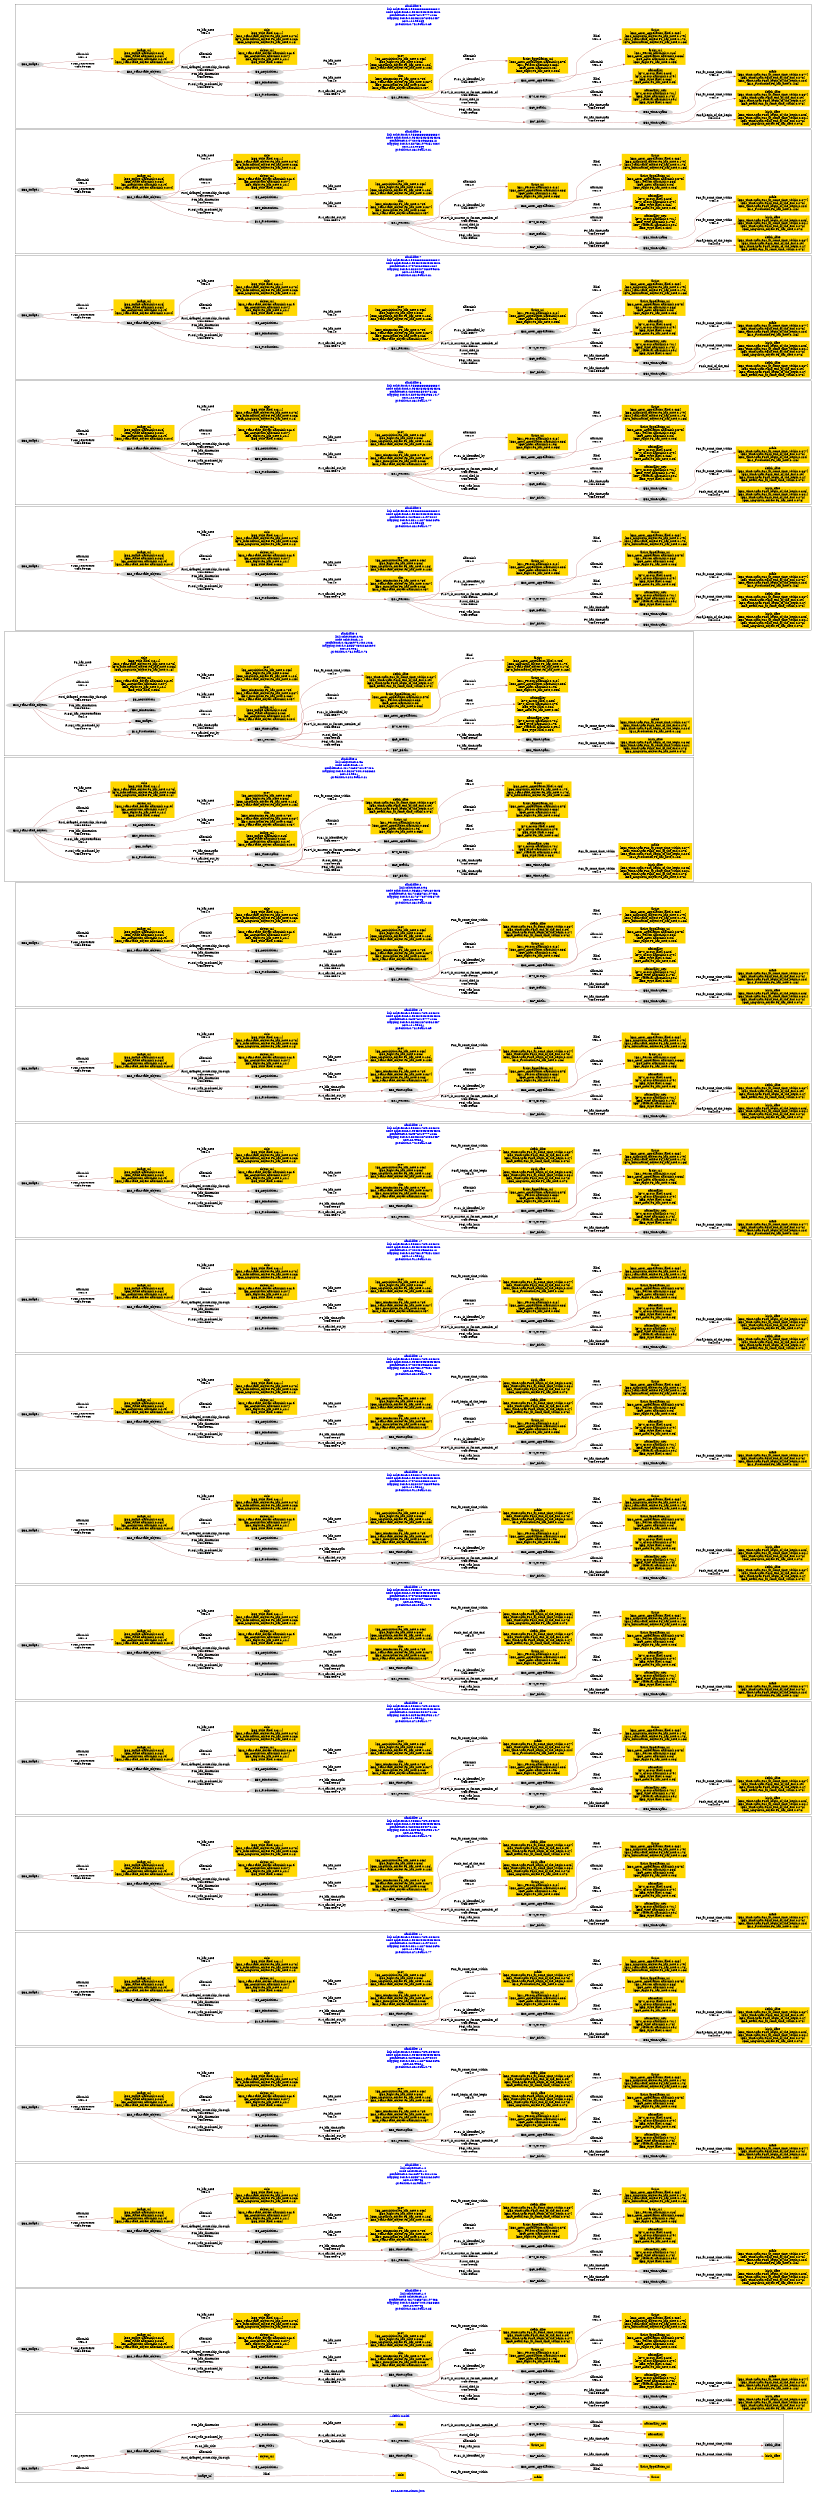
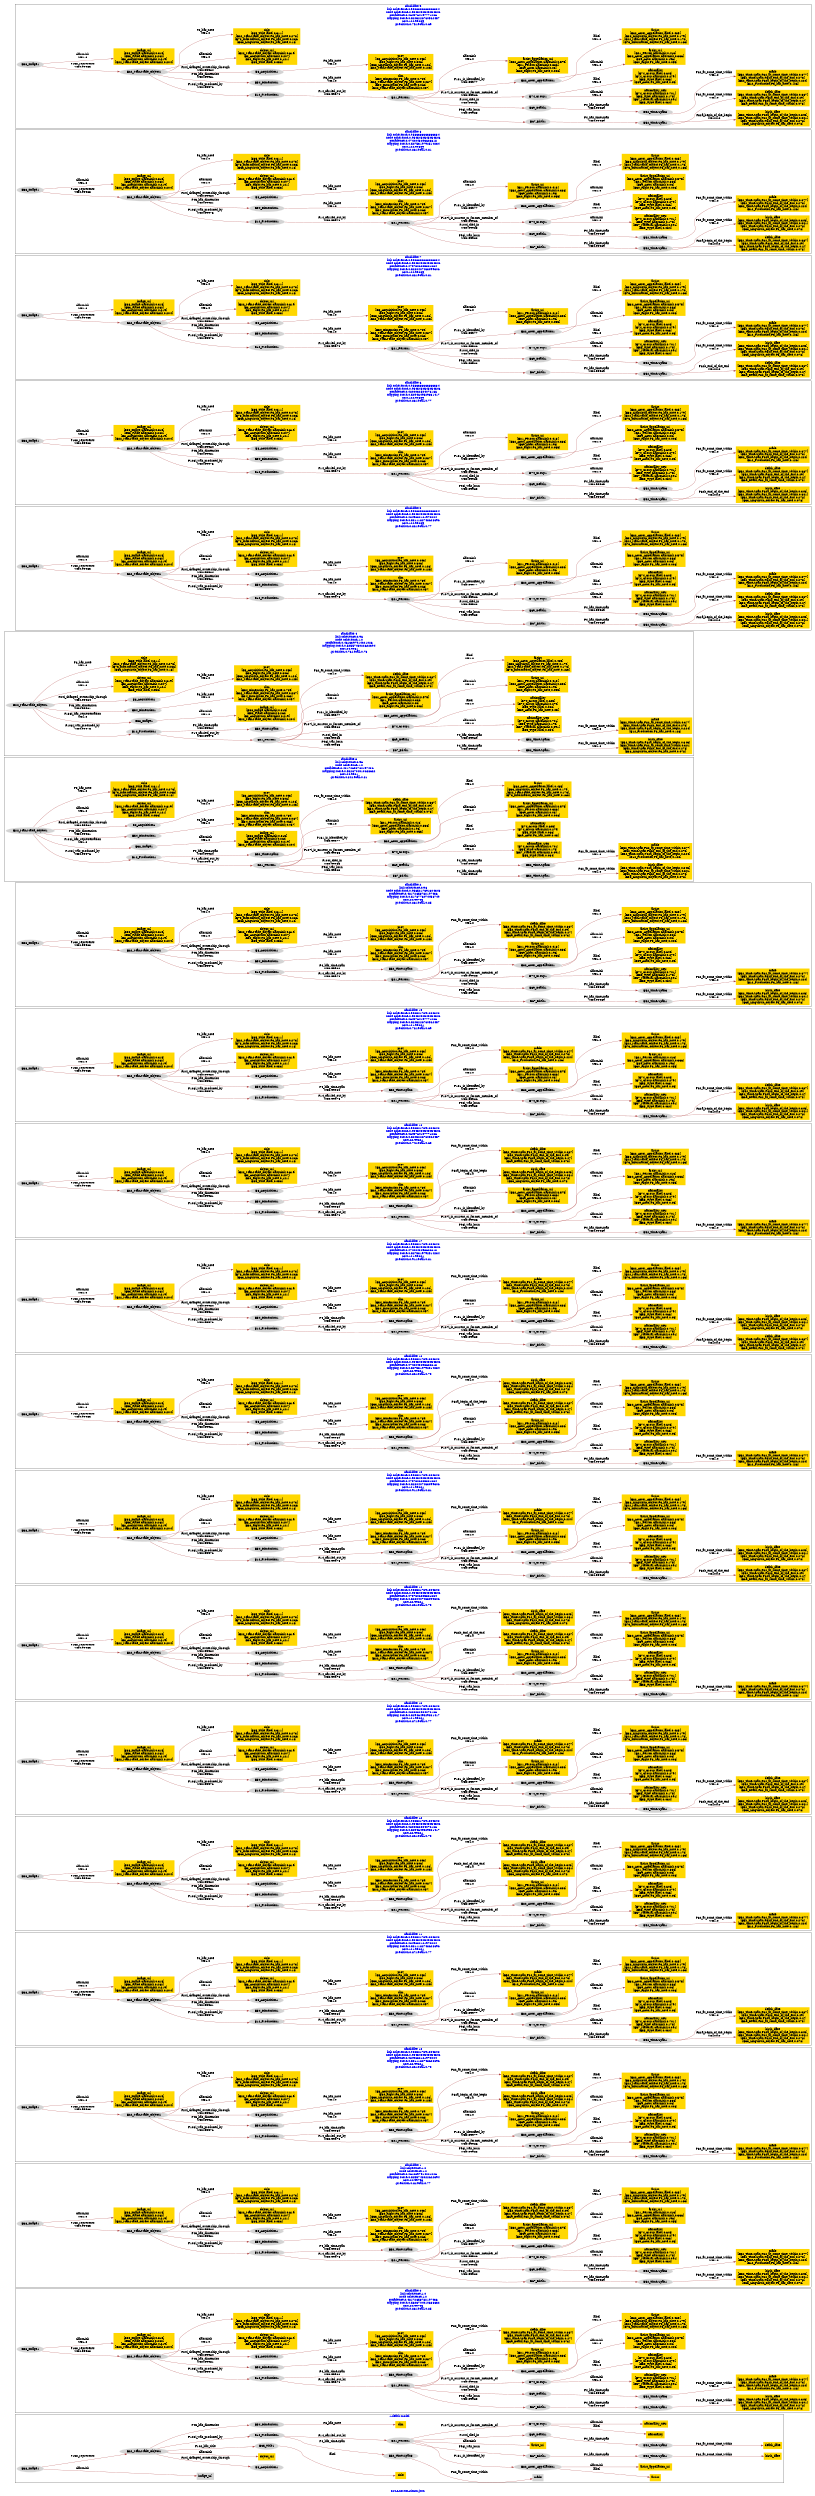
node "death_date": fillcolor lightgray -> gold
edge "image_url" -> "title": now "E35_Title1" -> "title"
node "made": fillcolor gold -> lightgray
